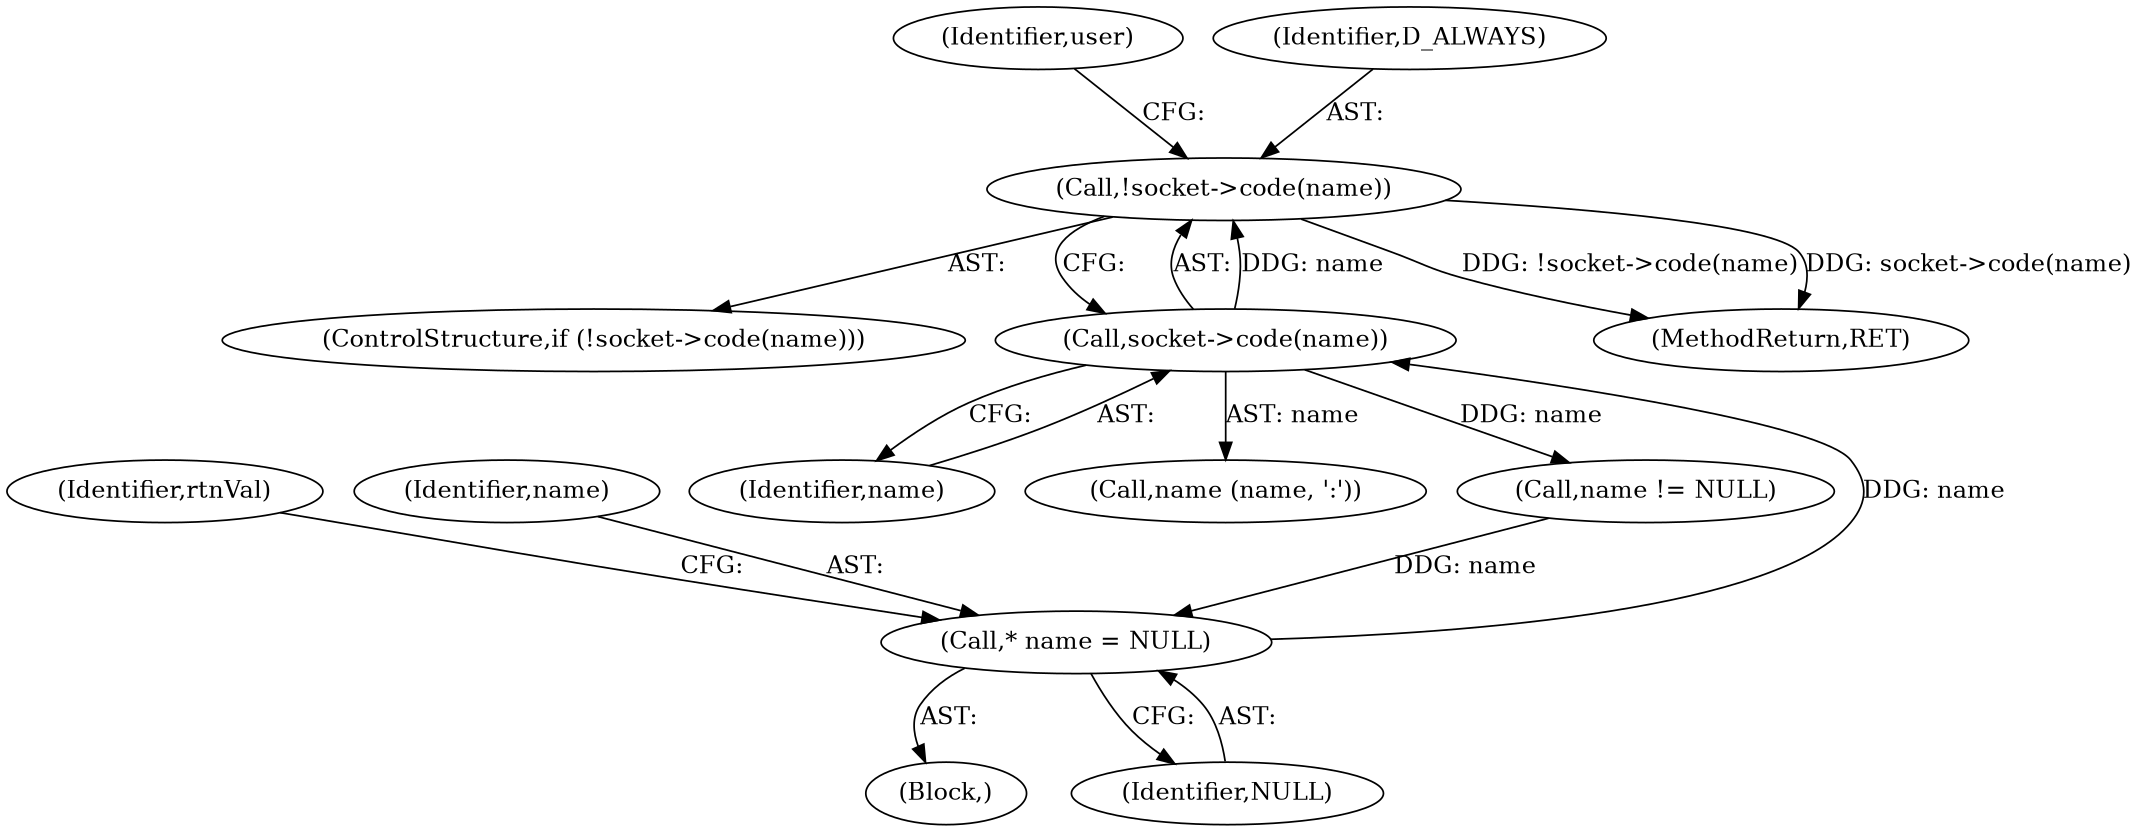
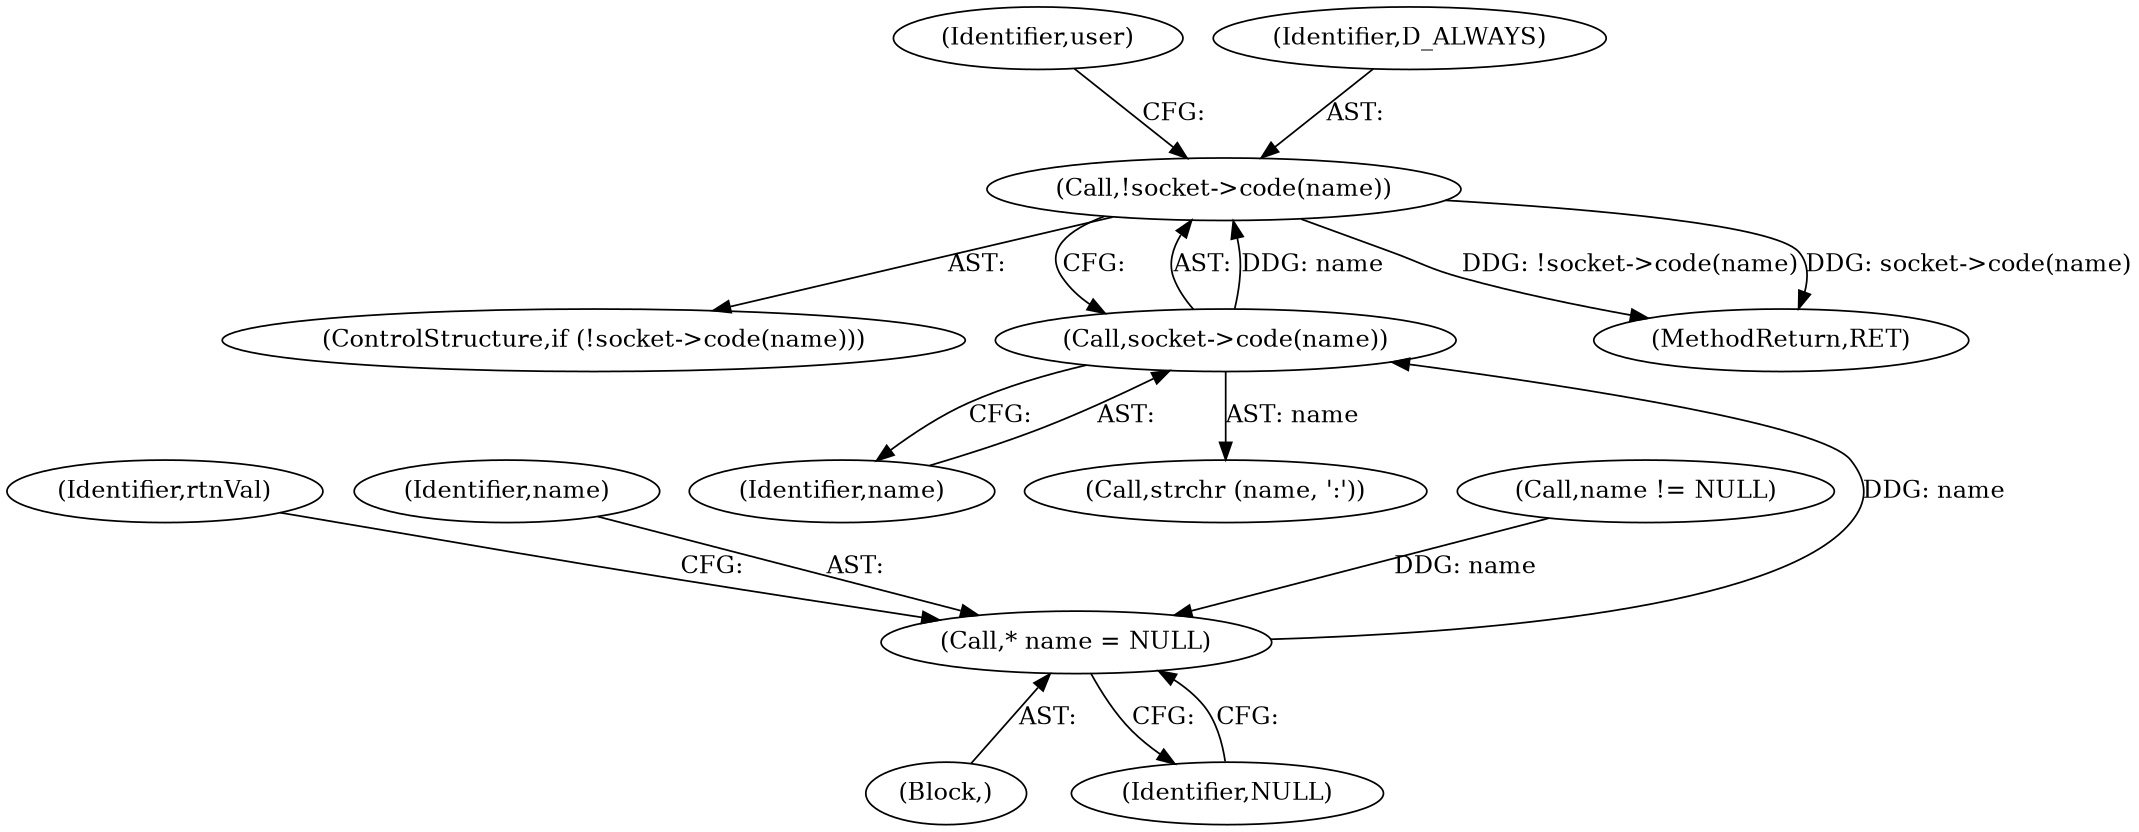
edge "(Call,socket->code(name))" -> "(Call,name != NULL)": removed, label "DDG: name"
node "(Call,name (name, ':'))": label "(Call,name (name, ':'))" -> "(Call,strchr (name, ':'))"
edge "(Call,* name = NULL)" -> "(Block,)": reversed
edge "(Identifier,NULL)" -> "(Call,* name = NULL)": label "AST: " -> "CFG: "
